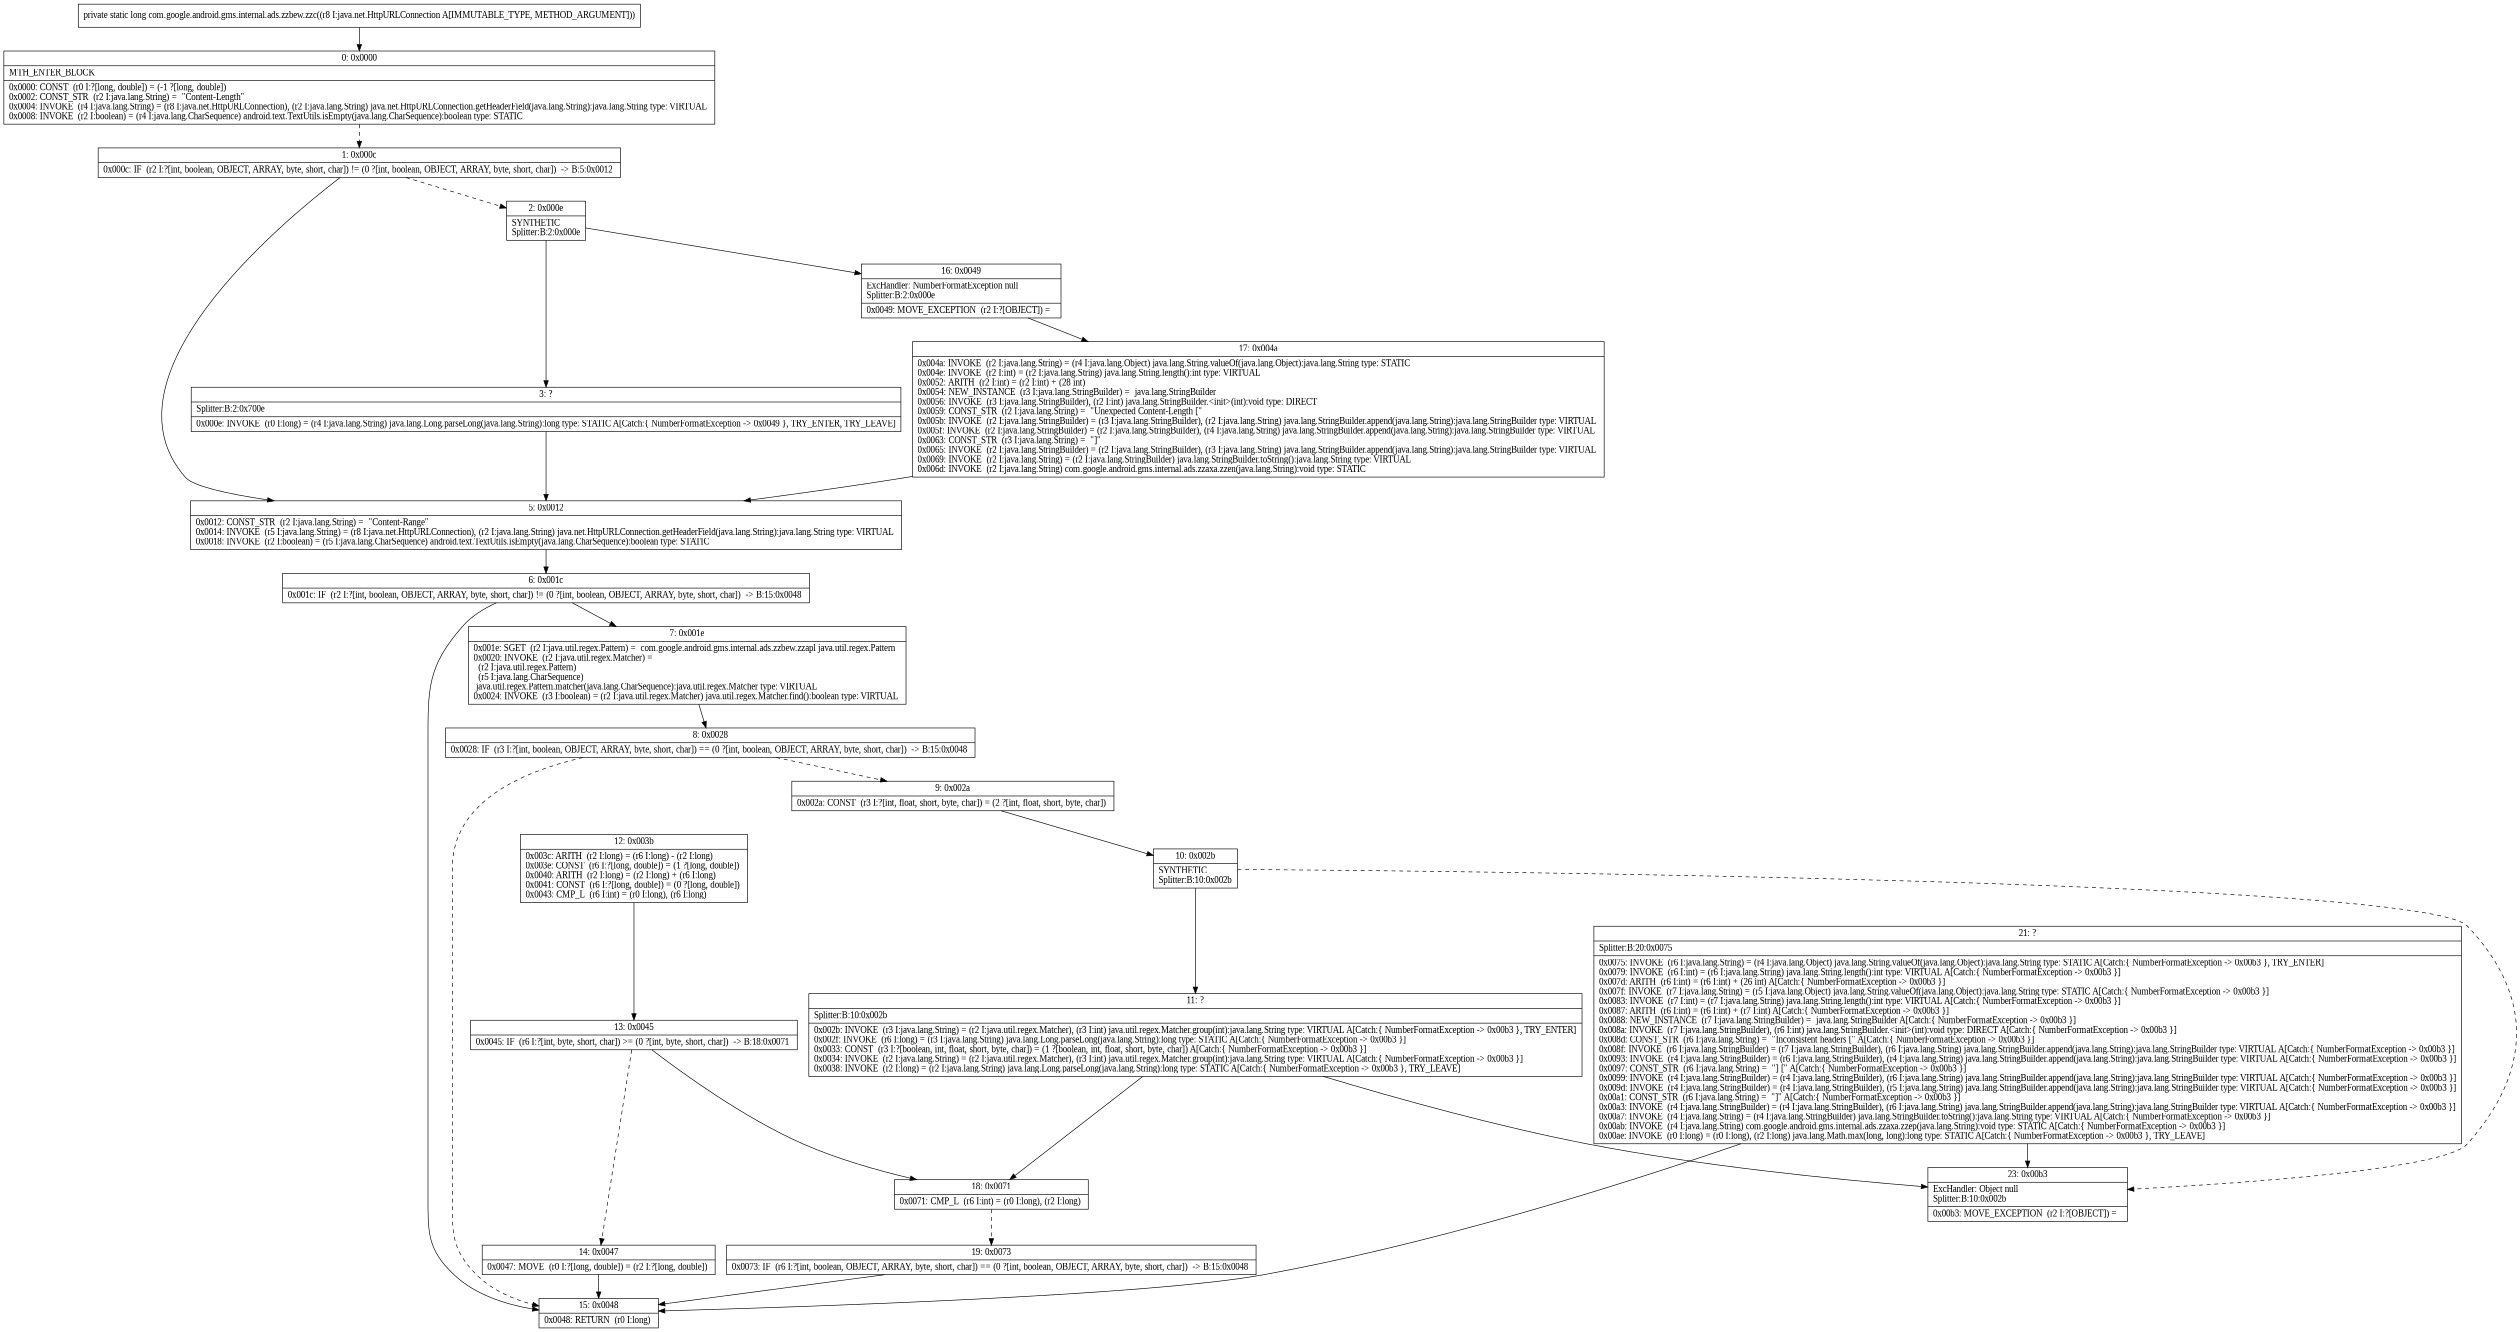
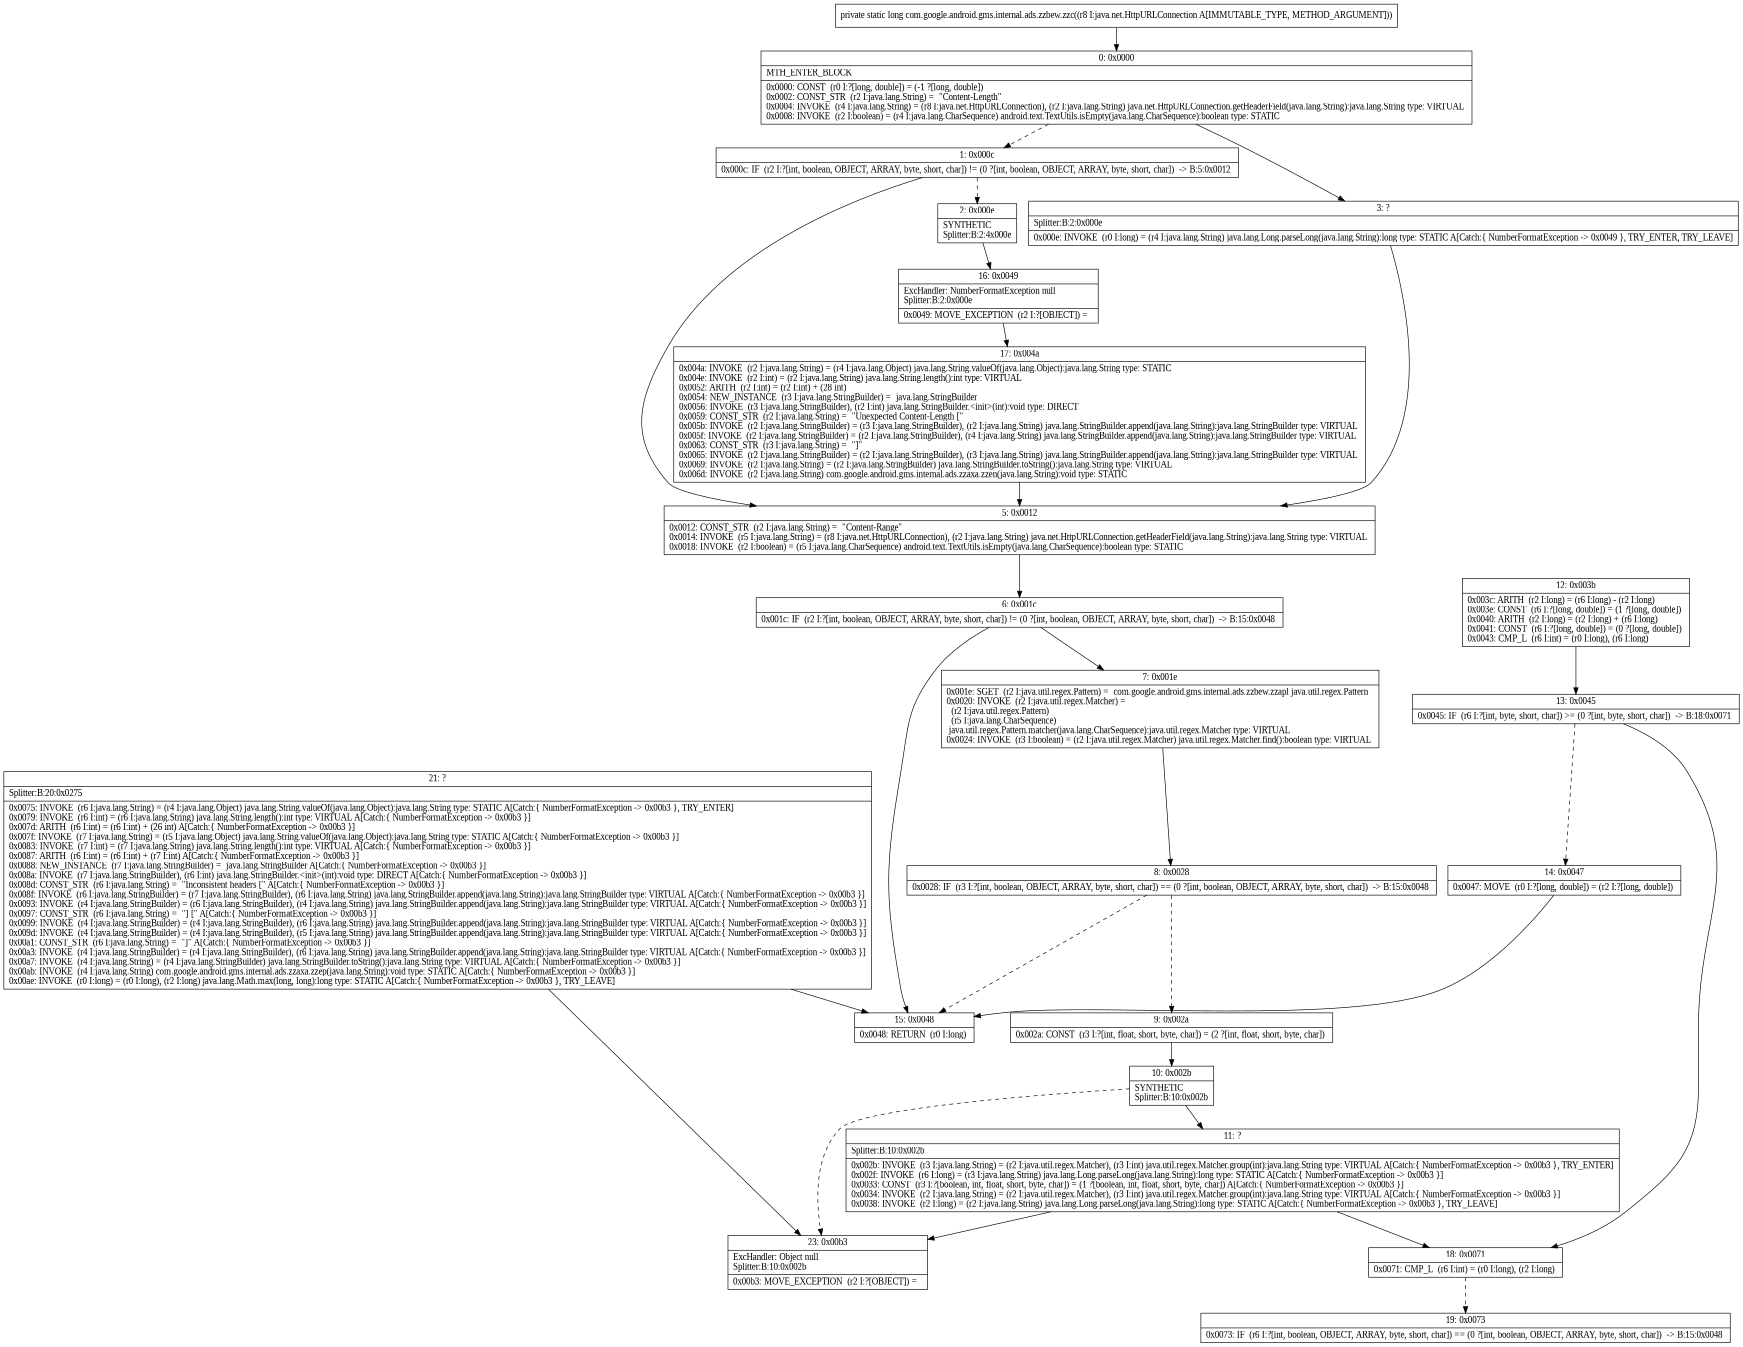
node "2: 0x000e": text "Splitter:B:2:0x000e" -> "Splitter:B:2:4x000e"
edge "2: 0x000e" -> "3: ?": now "0: 0x0000" -> "3: ?"
node "3: ?": text "Splitter:B:2:0x700e" -> "Splitter:B:2:0x000e"
node "21: ?": text "Splitter:B:20:0x0075" -> "Splitter:B:20:0x0275"
edge "19: 0x0073" -> "15: 0x0048": removed
